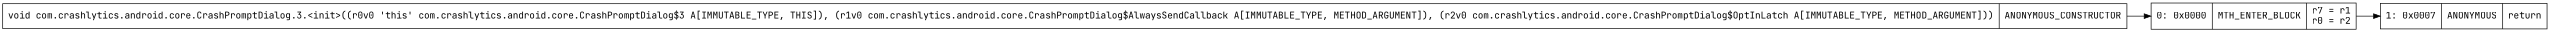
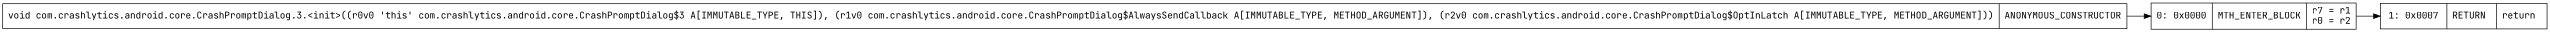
node "1: 0x0007": text "ANONYMOUS" -> "RETURN"
